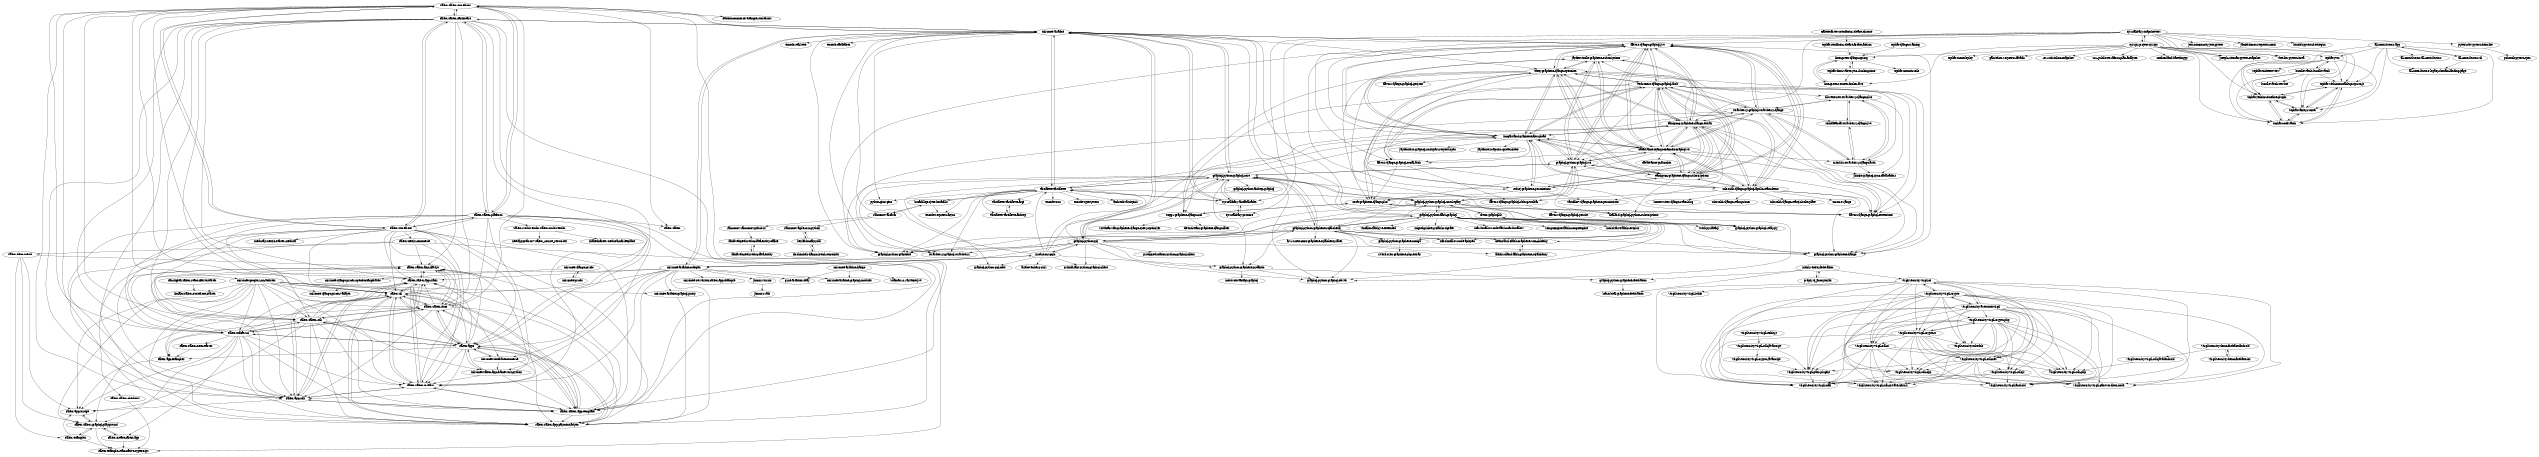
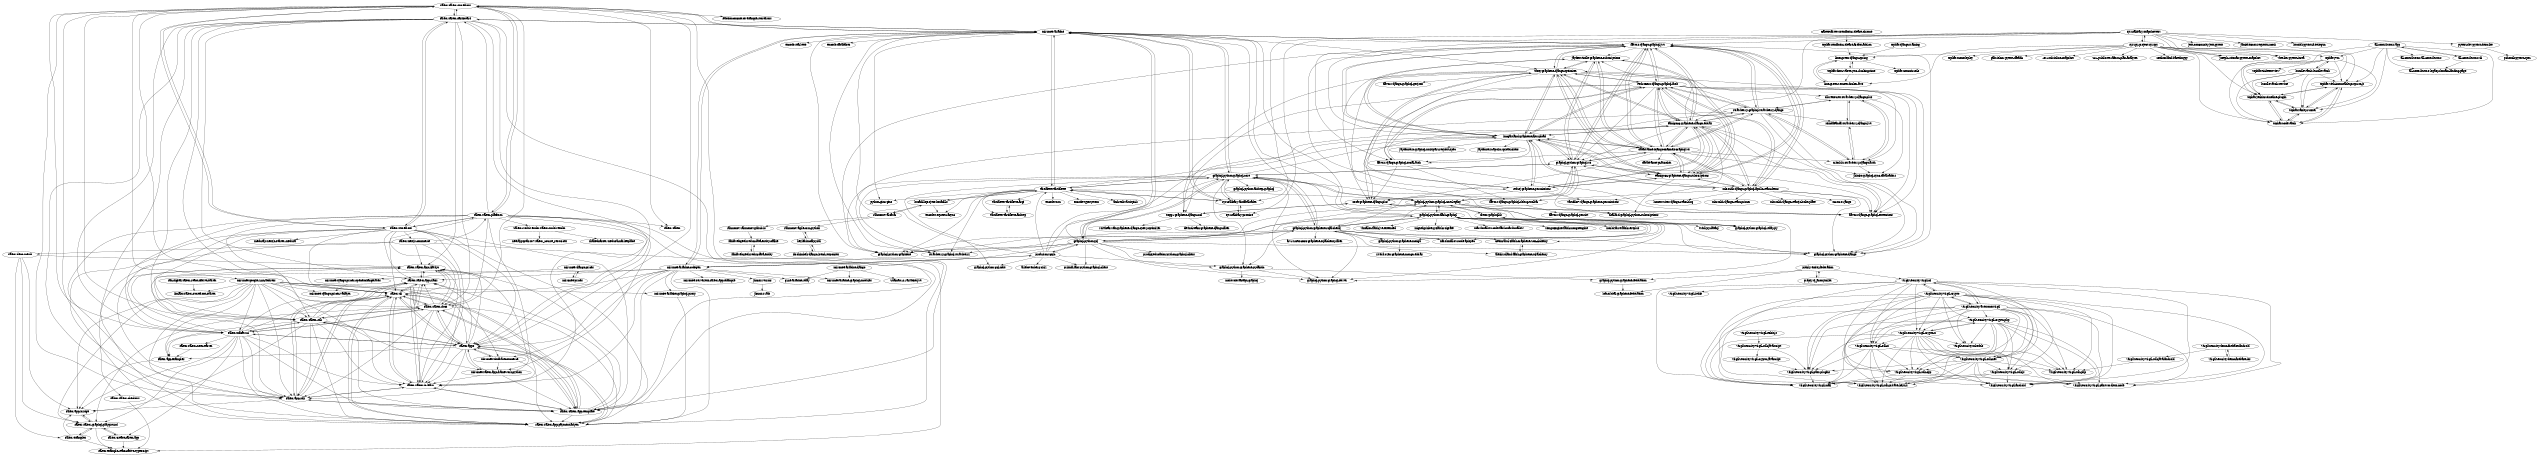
node "gabrielcnr/requests-datadir": label "gabrielcnr/requests-datadir" -> "gabrielcnr/pytest-datadir"
edge "saleor/saleor-storefront" -> "saleor/saleor-app-slack": now "saleor/saleor-storefront" -> "saleor/apps"
edge "saleor/saleor-dashboard" -> "saleor/saleor-platform": now "saleor/nextjs-commerce" -> "saleor/saleor-platform"
node "riverfr0zen/graphene-php-extras": label "riverfr0zen/graphene-php-extras" -> "riverfr0zen/graphene-mongo-extras"
edge "saleor/saleor-docs" -> "saleor/saleor.io-learn": added
